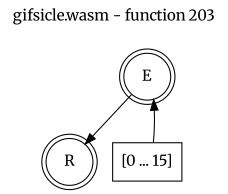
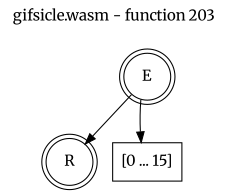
edge "[0 ... 15]" -> "E": reversed
